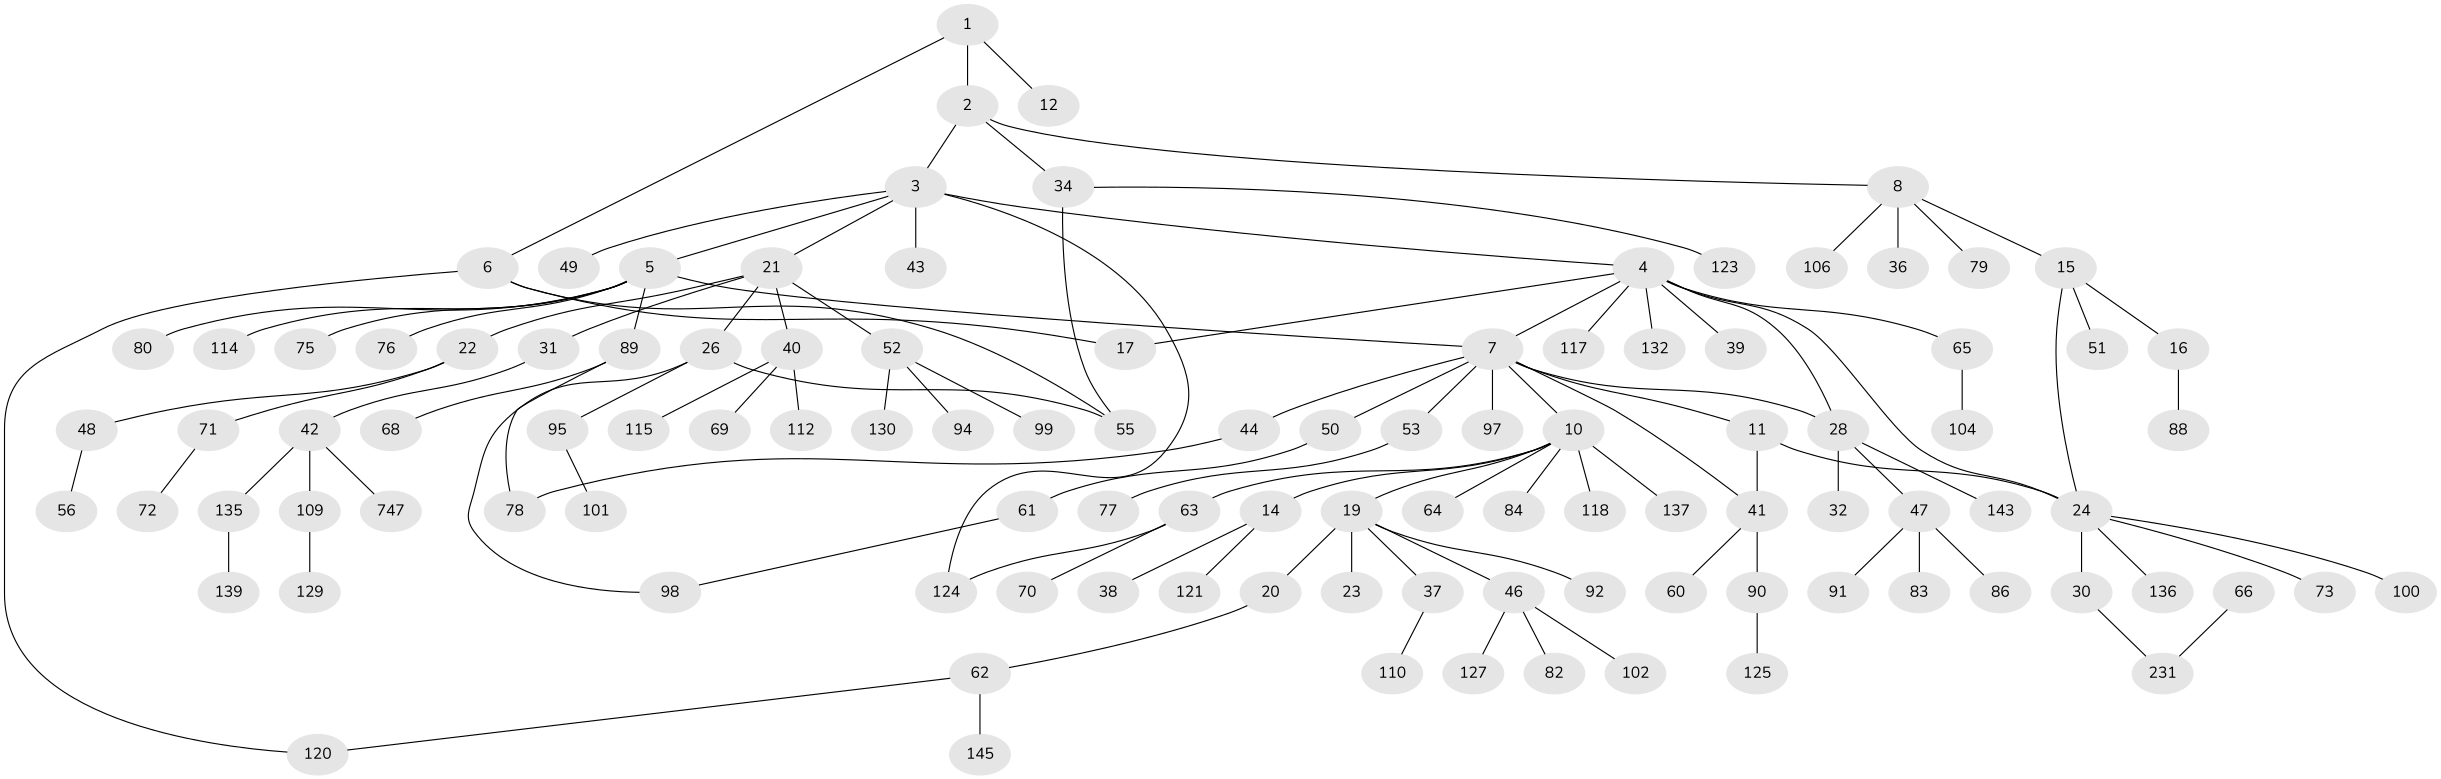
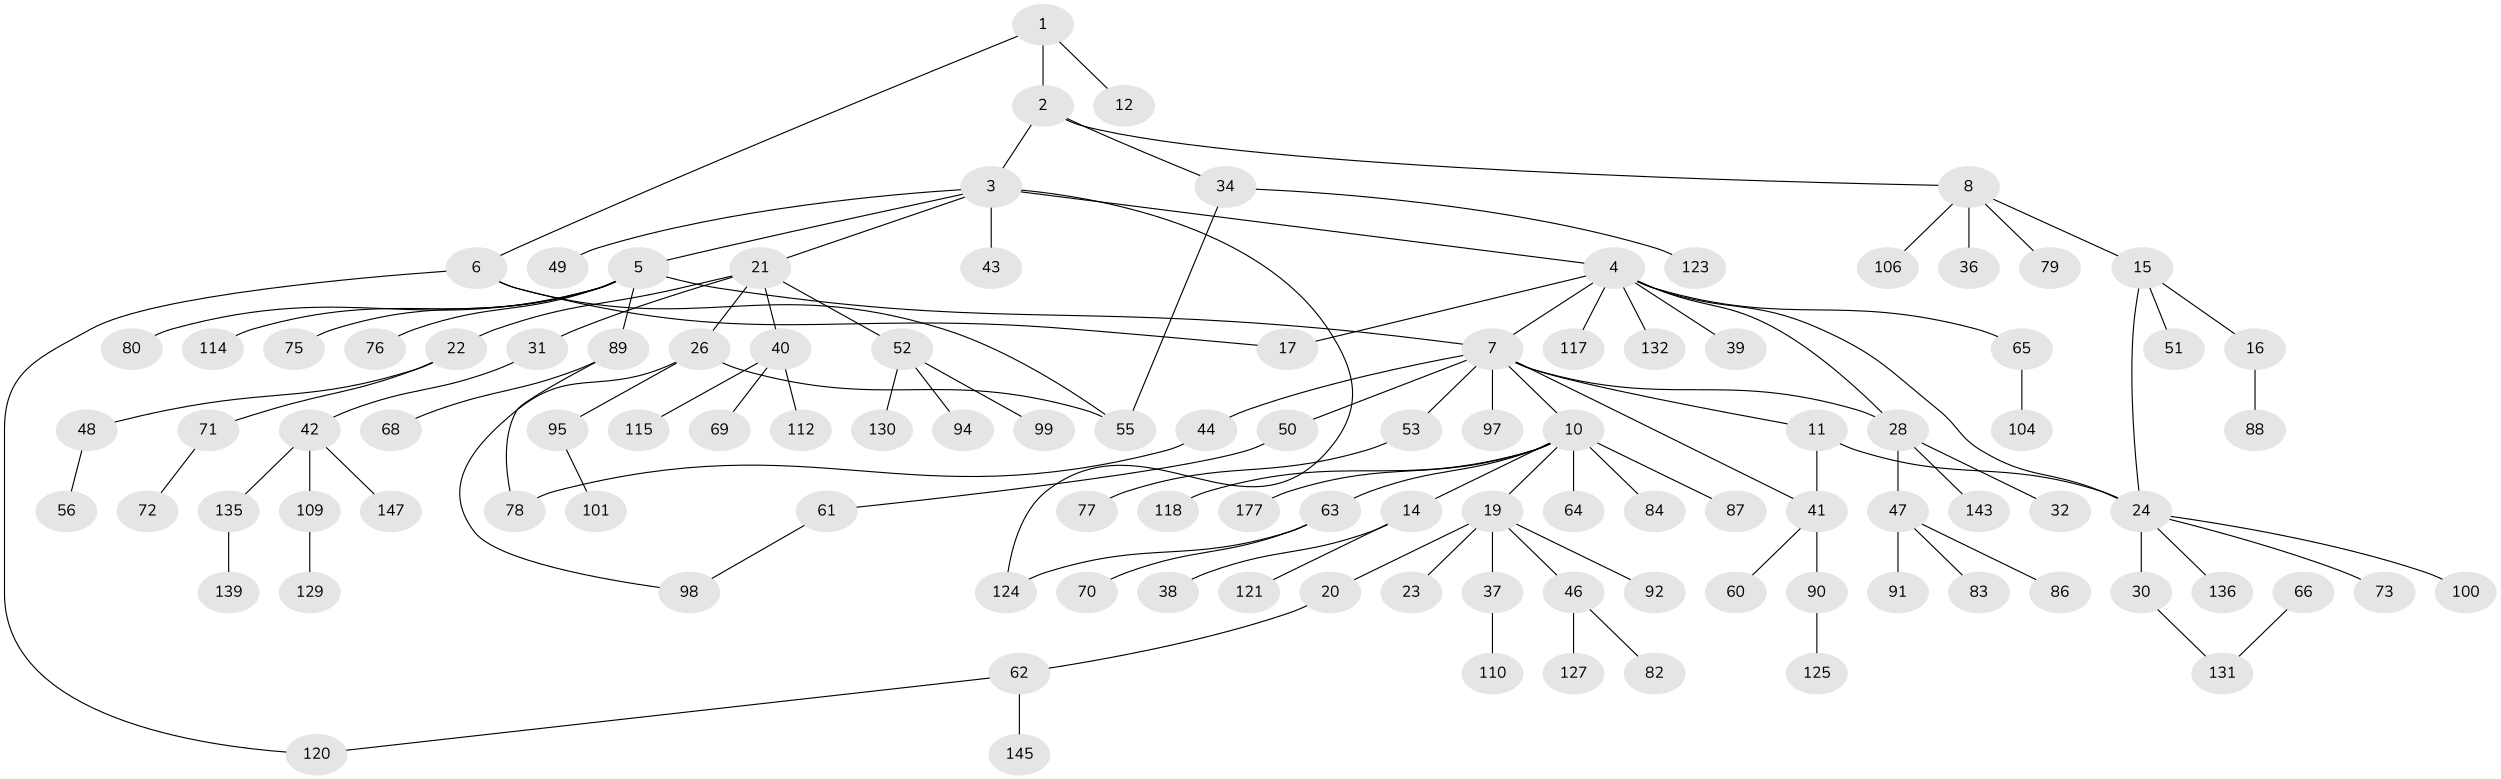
node "747": label "747" -> "147"
node "137": label "137" -> "177"
node "87": added
node "102": removed
node "231": label "231" -> "131"
